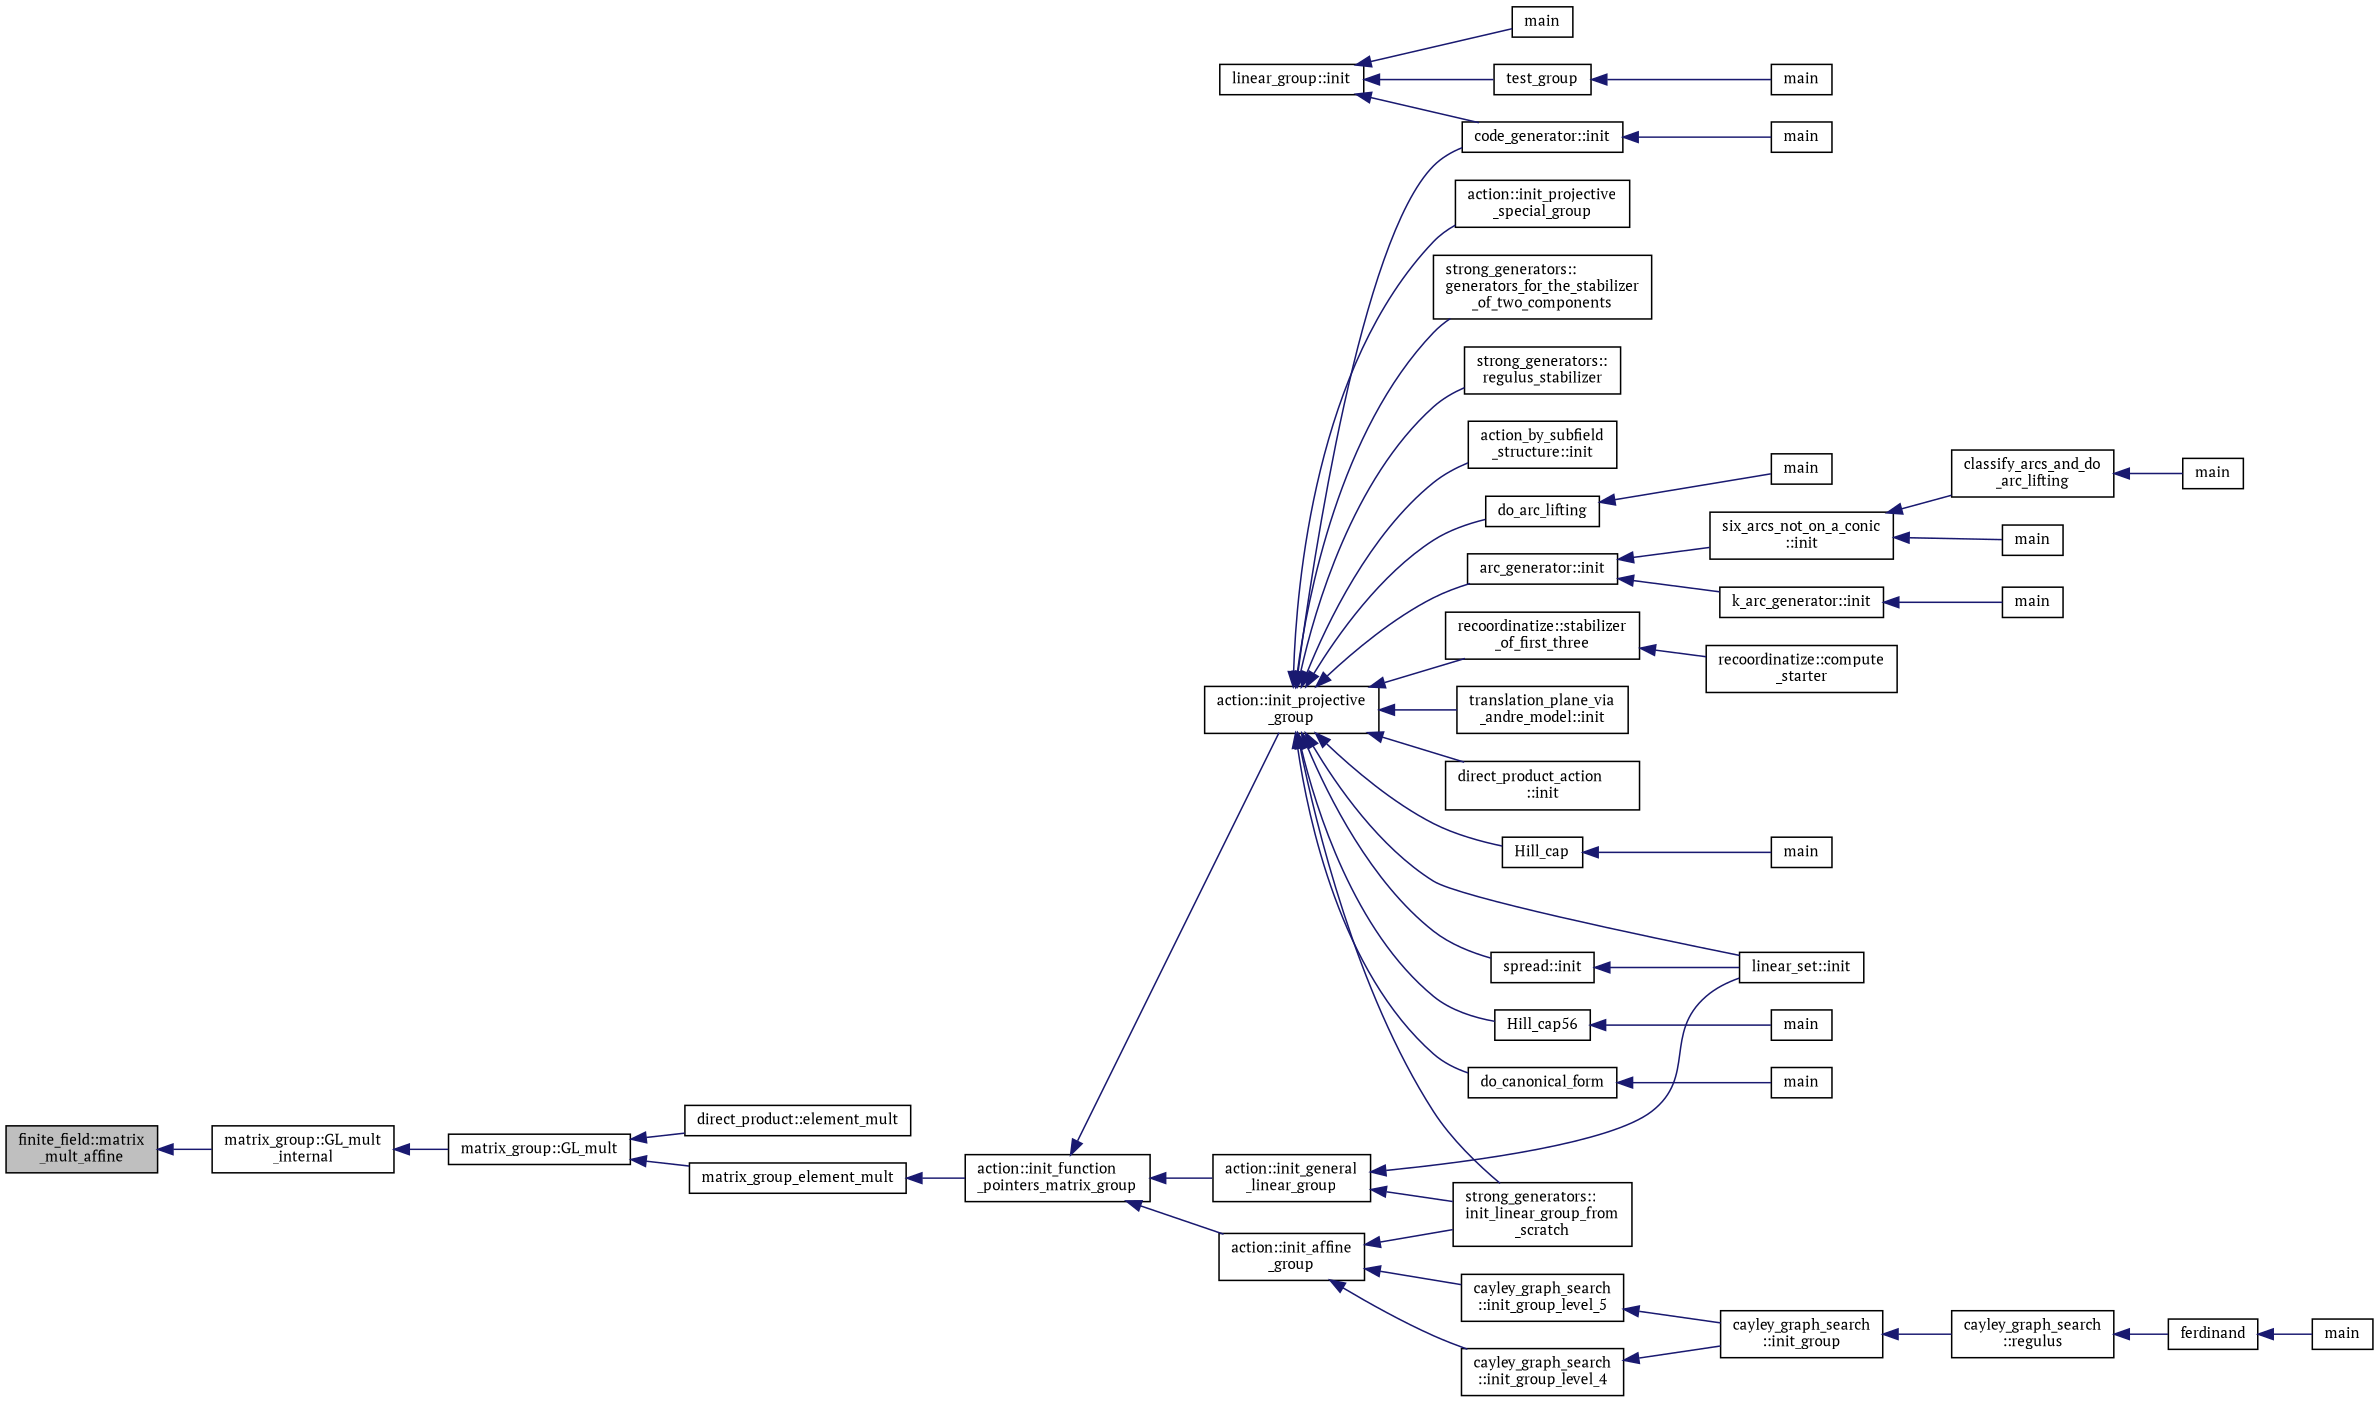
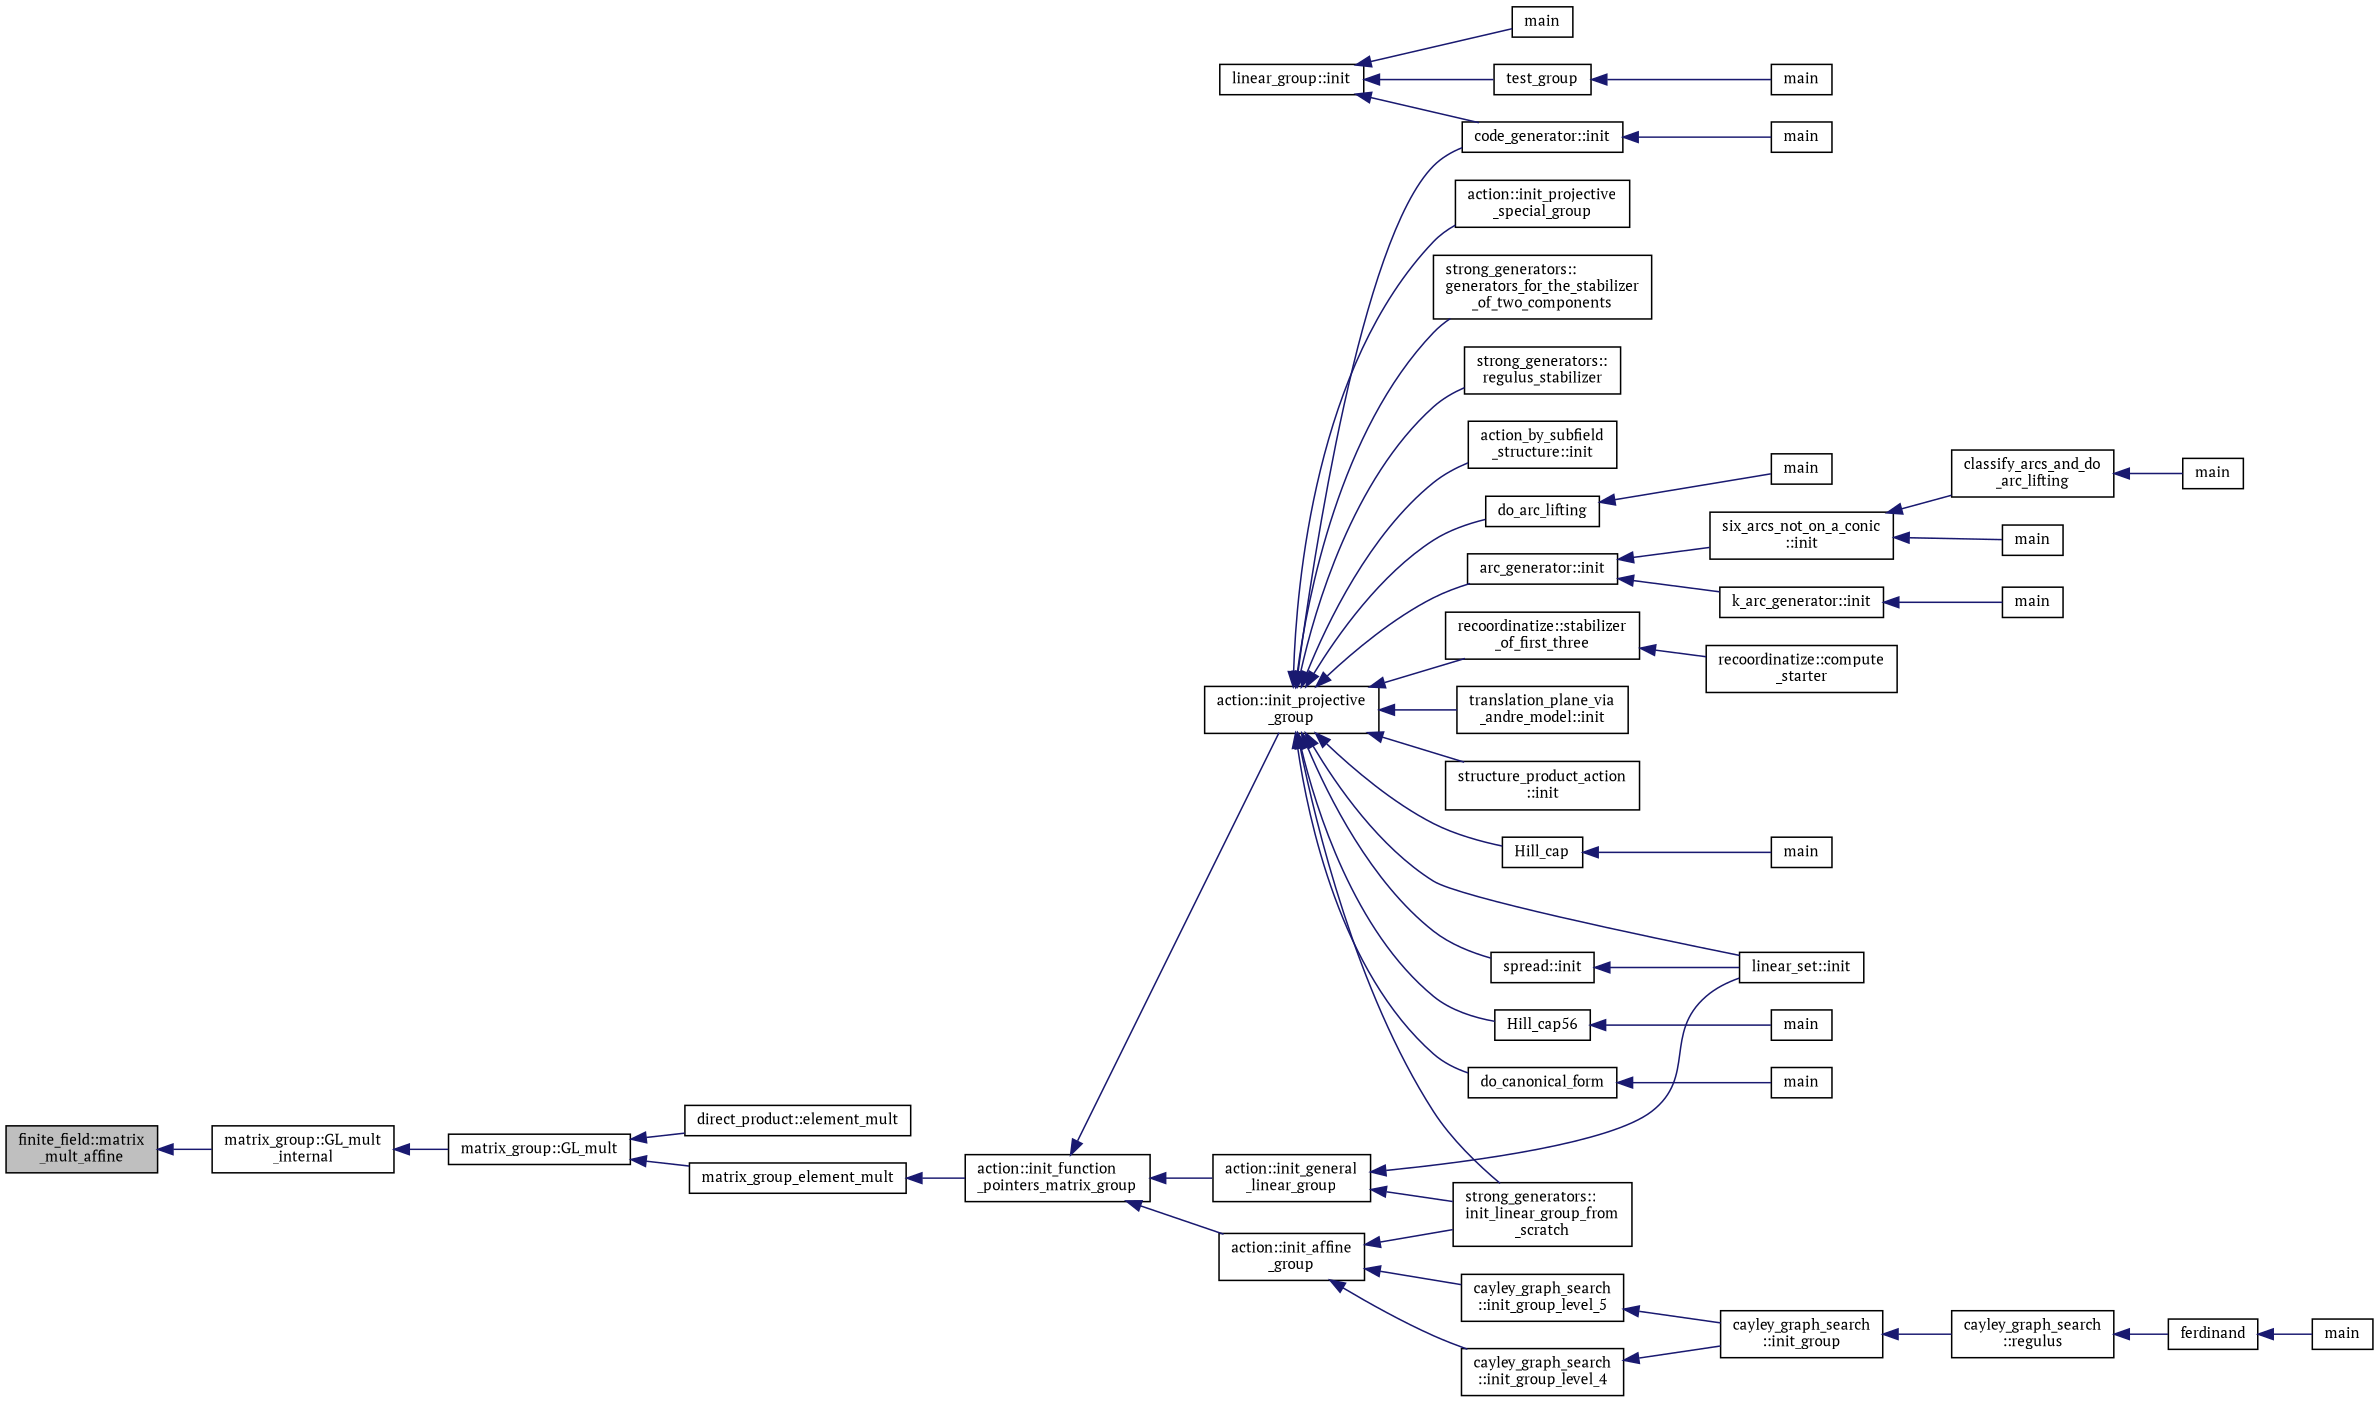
node "direct_product_action ::init": label "direct_product_action ::init" -> "structure_product_action ::init"
